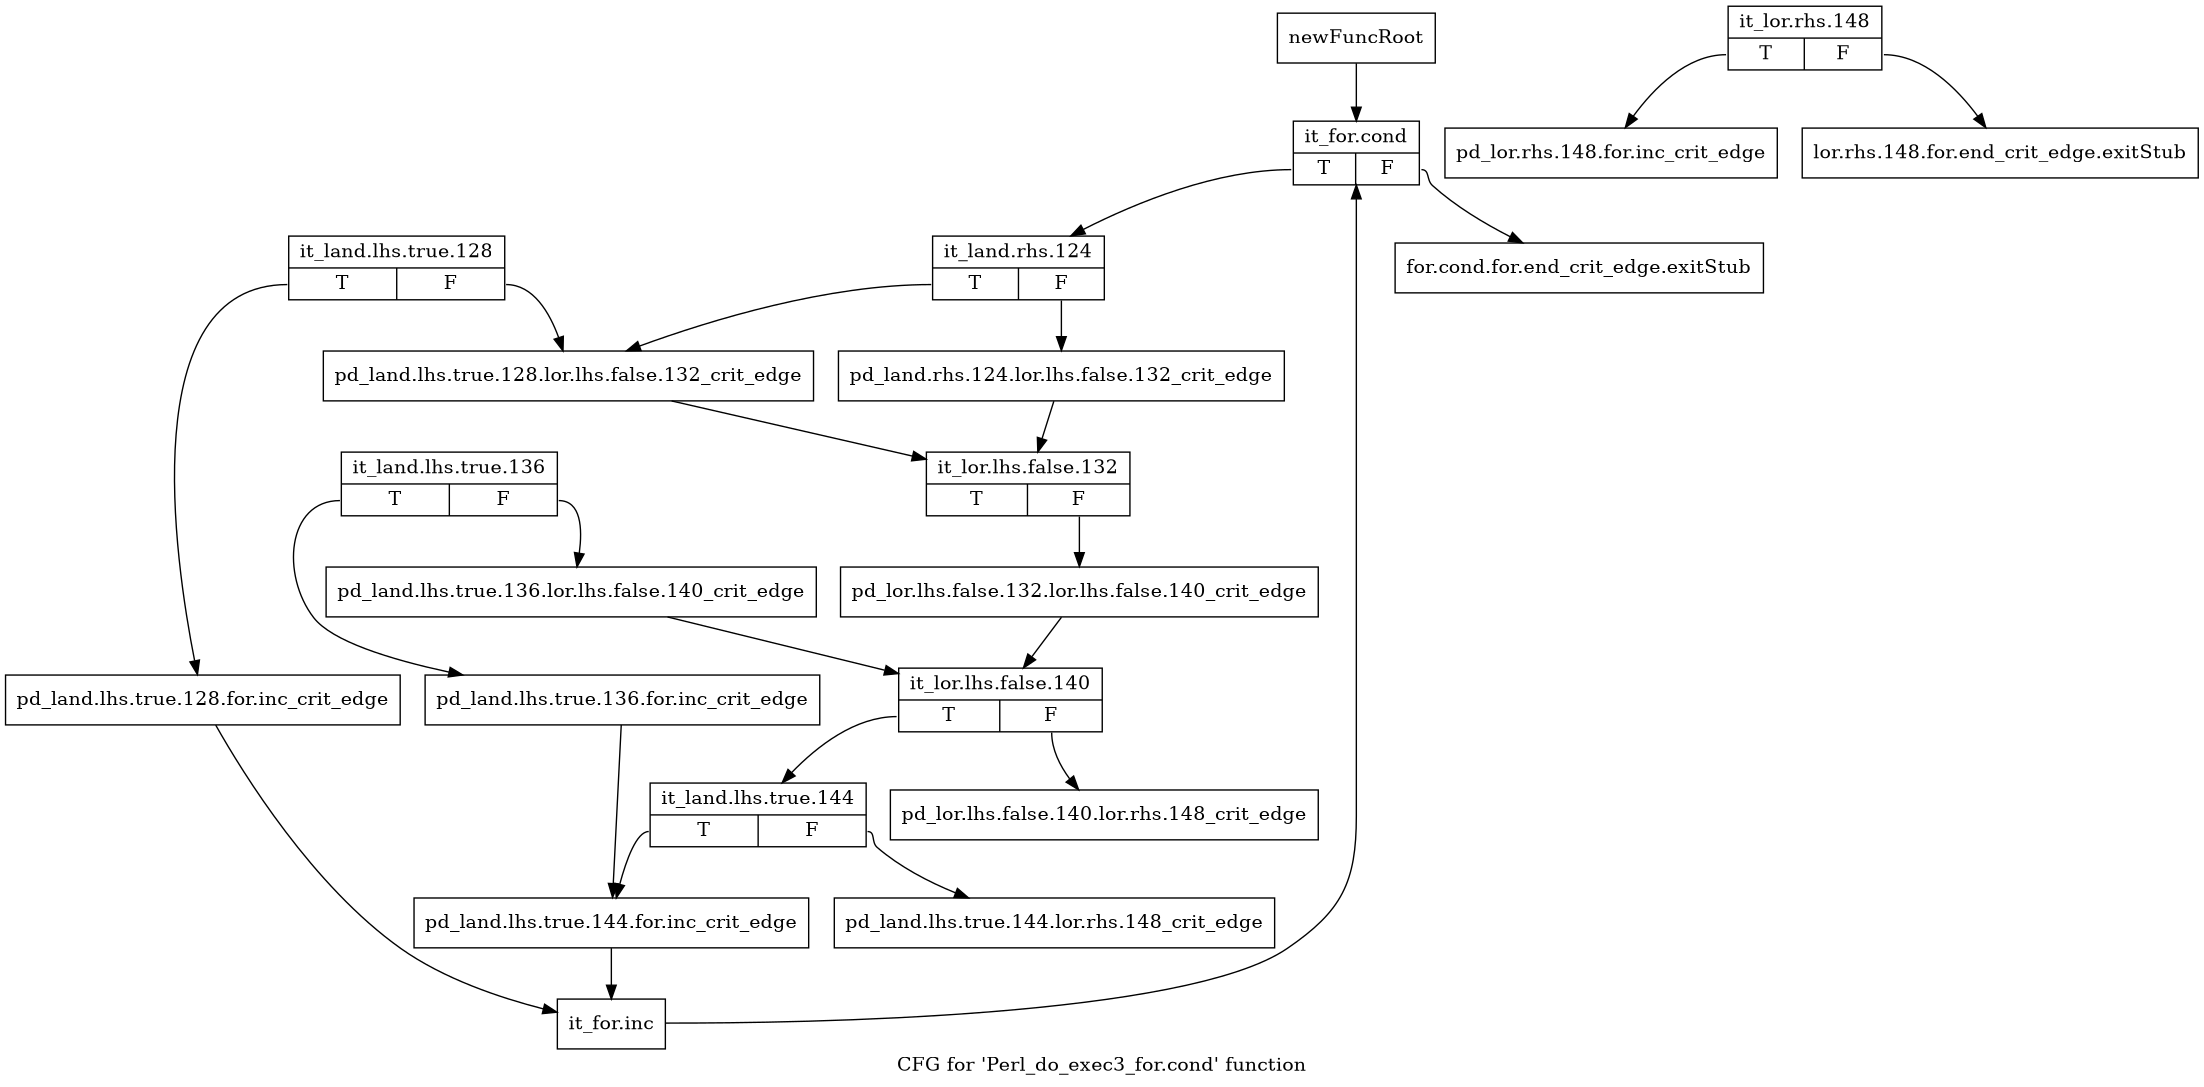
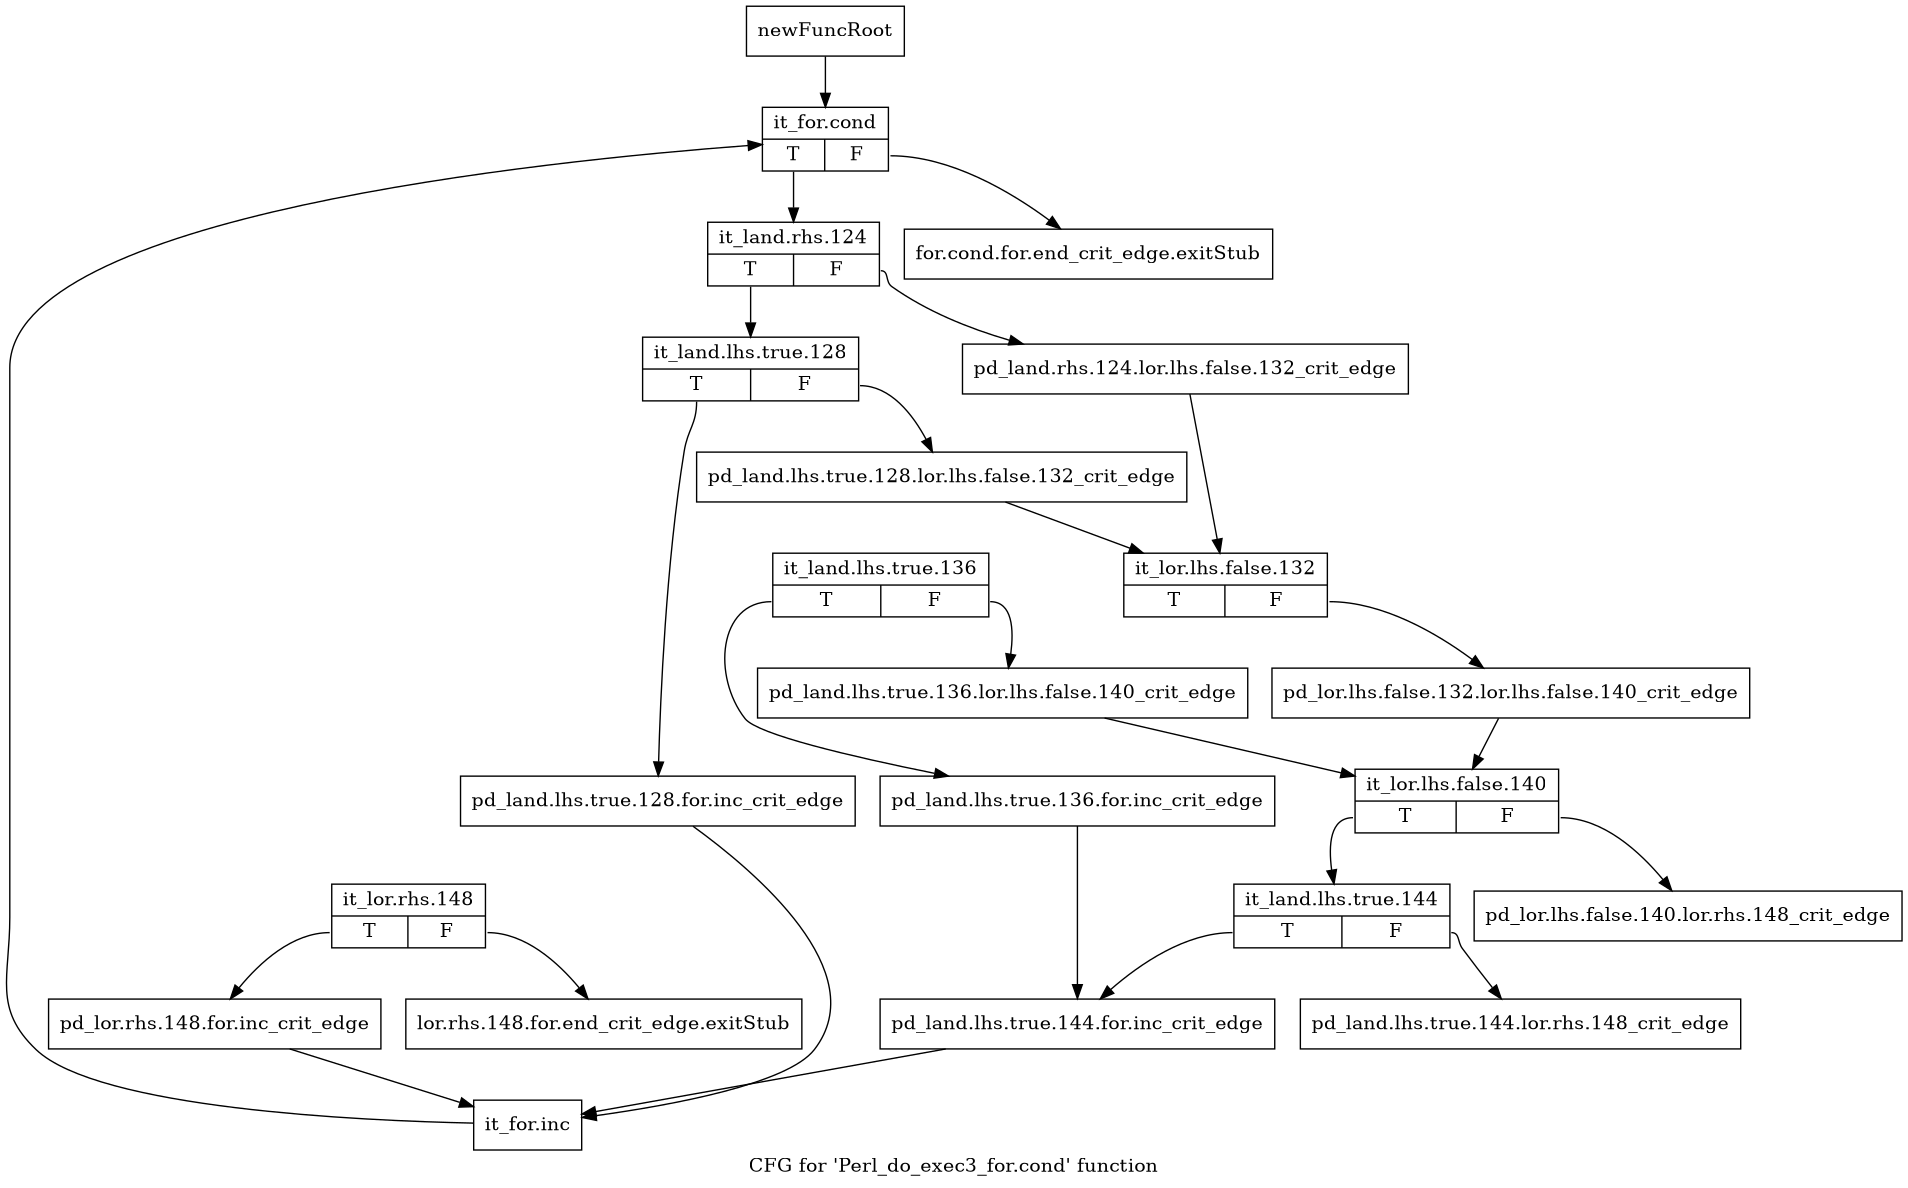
edge "it_land.rhs.124" -> "pd_land.lhs.true.128.lor.lhs.false.132_crit_edge": now "it_land.rhs.124" -> "it_land.lhs.true.128"
edge "pd_lor.rhs.148.for.inc_crit_edge" -> "it_for.inc": added
